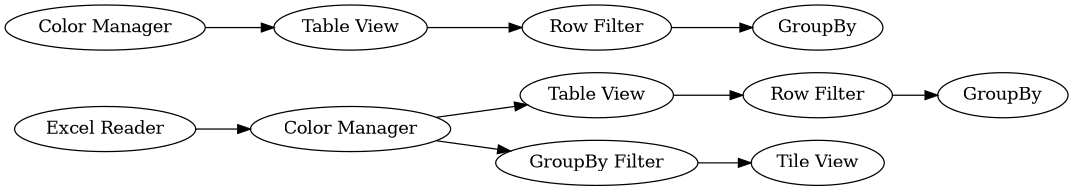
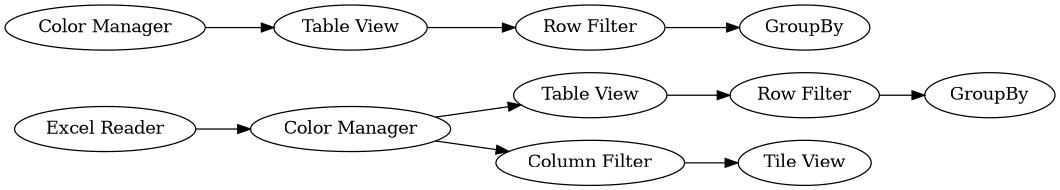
node "GroupBy Filter": label "GroupBy Filter" -> "Column Filter"
